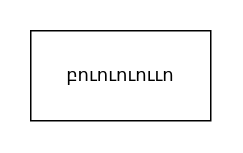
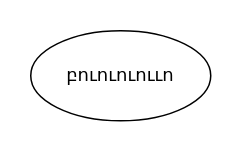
node "բուուուոււո": shape rectangle -> ellipse
